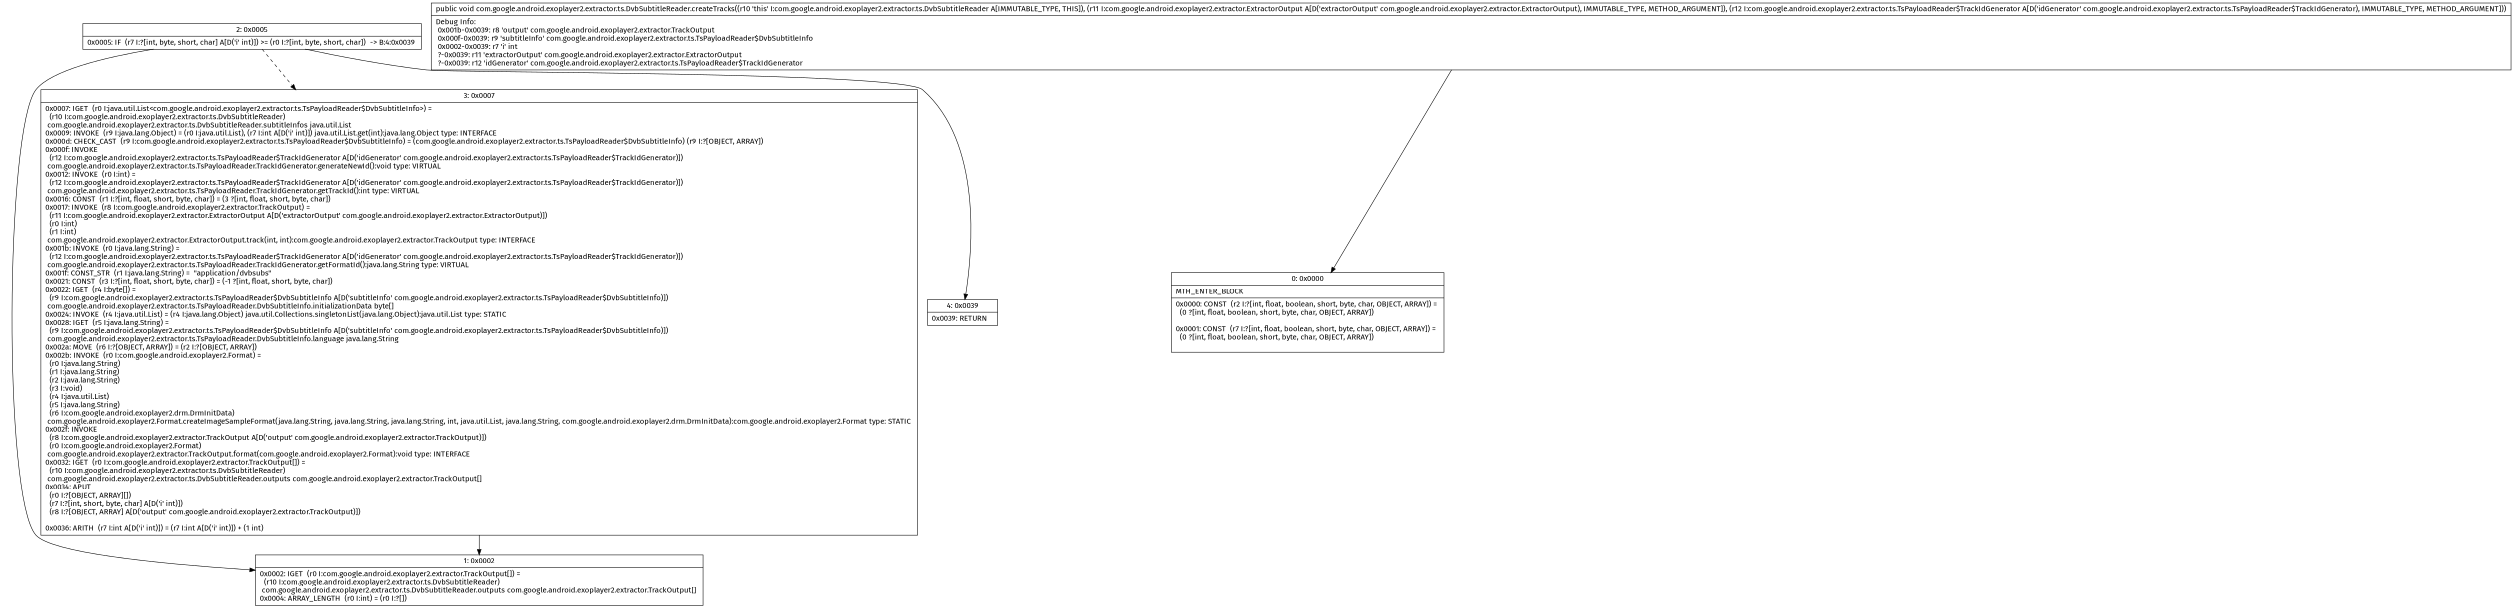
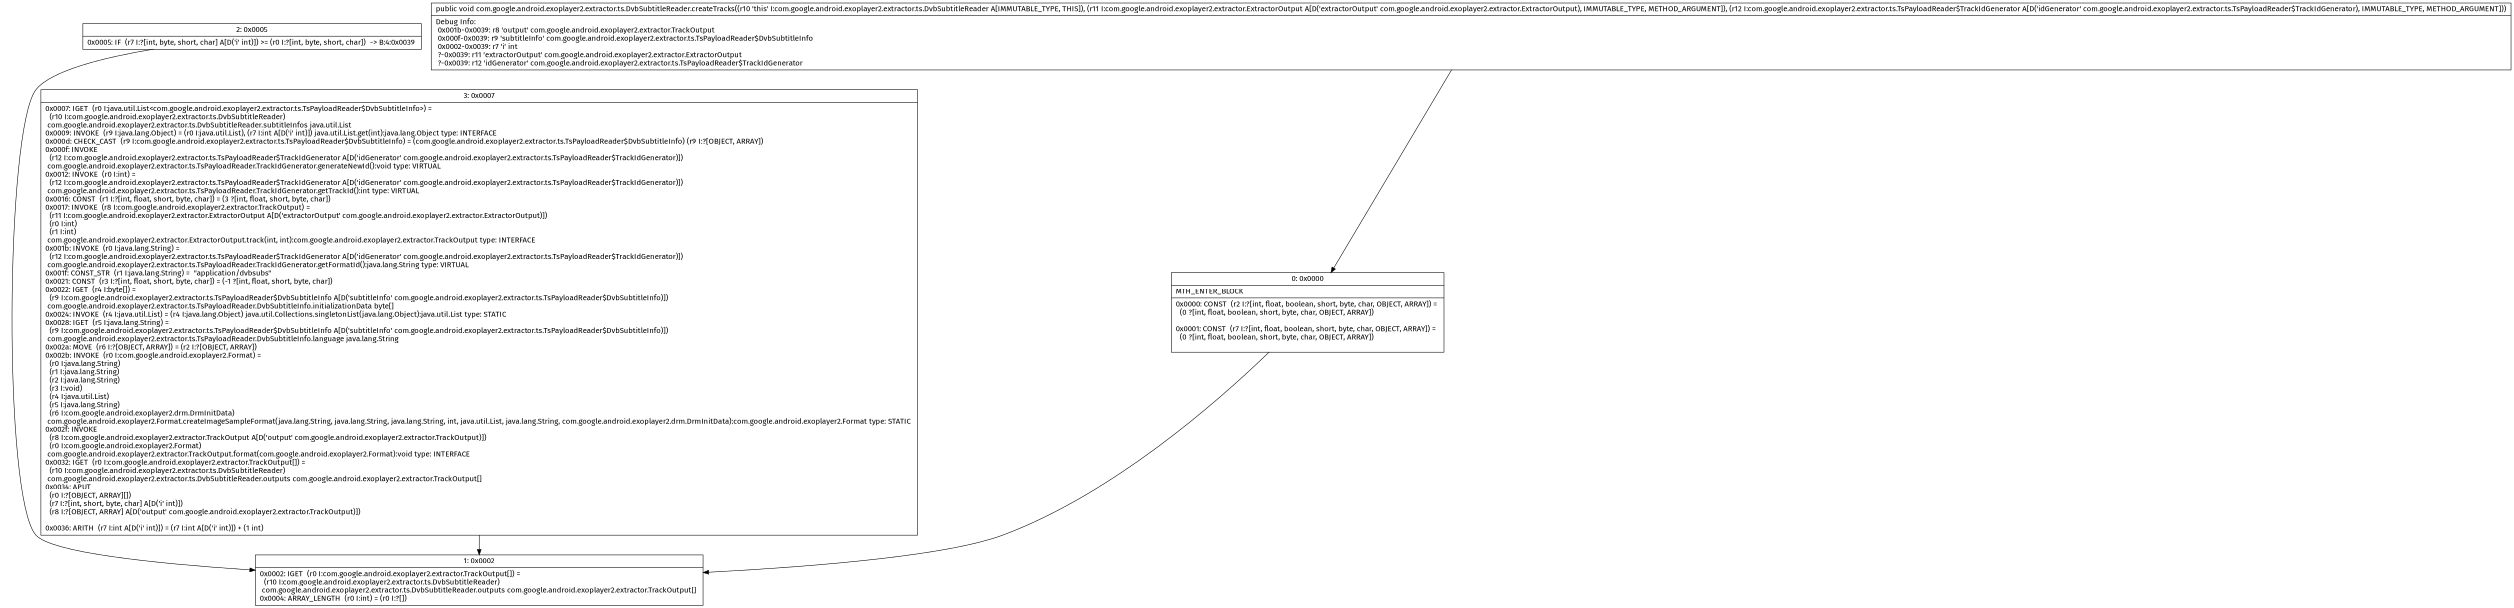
edge "2: 0x0005" -> "3: 0x0007": removed
node "4: 0x0039": removed
edge "0: 0x0000" -> "1: 0x0002": added
